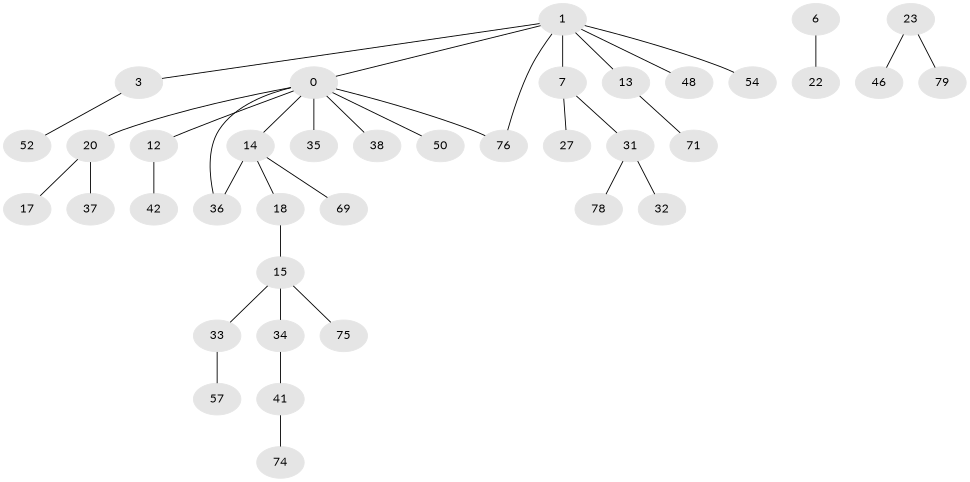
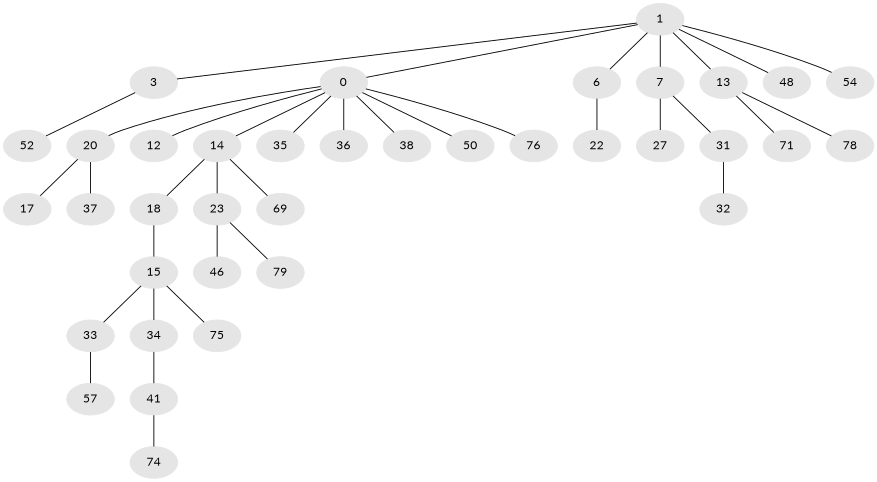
edge "1" -- "76": now "1" -- "6"
edge "14" -- "36": now "14" -- "23"
edge "31" -- "78": now "13" -- "78"
node "42": removed
